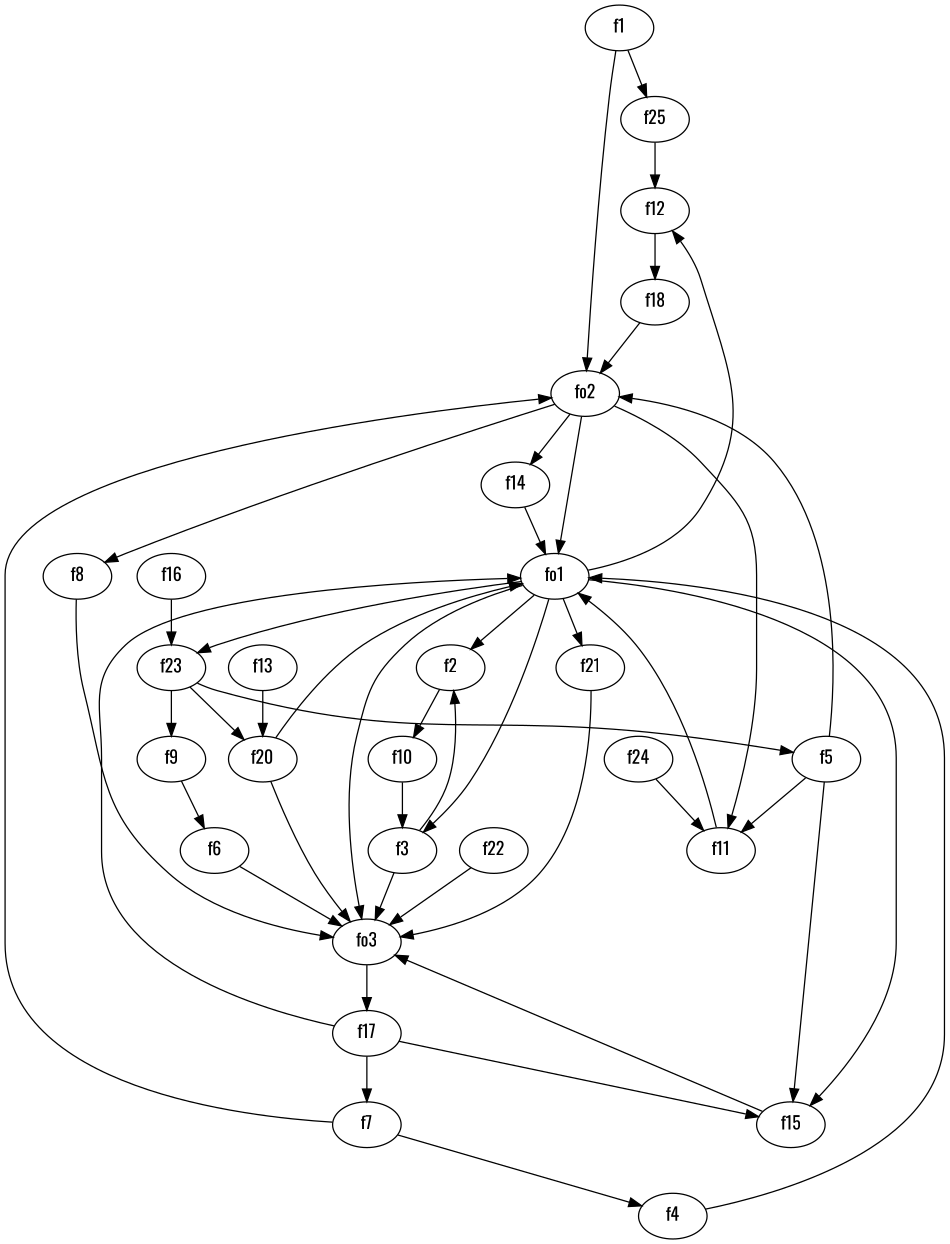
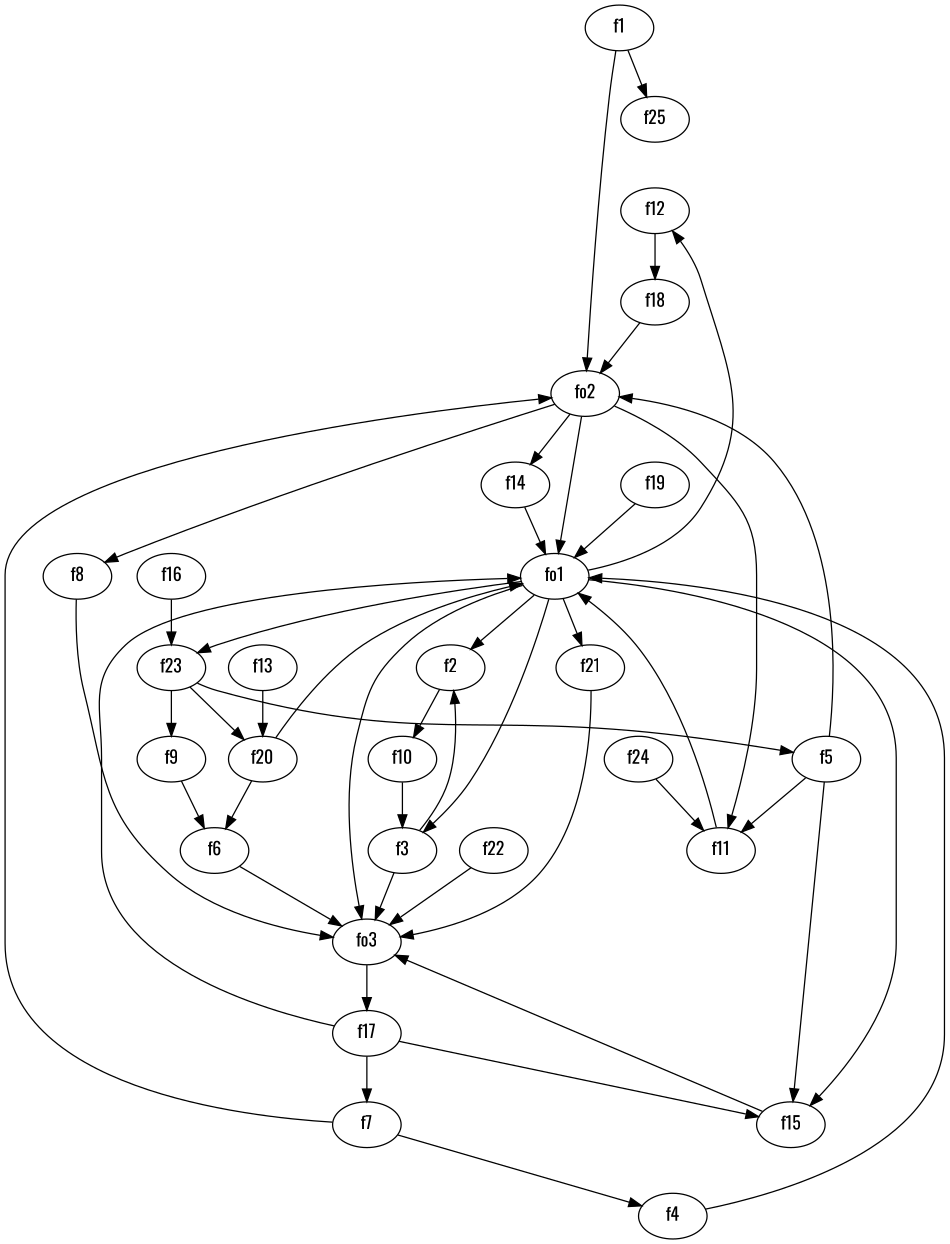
edge "f25" -> "f12": removed
node "f19": added
edge "f20" -> "fo3": now "f20" -> "f6"
